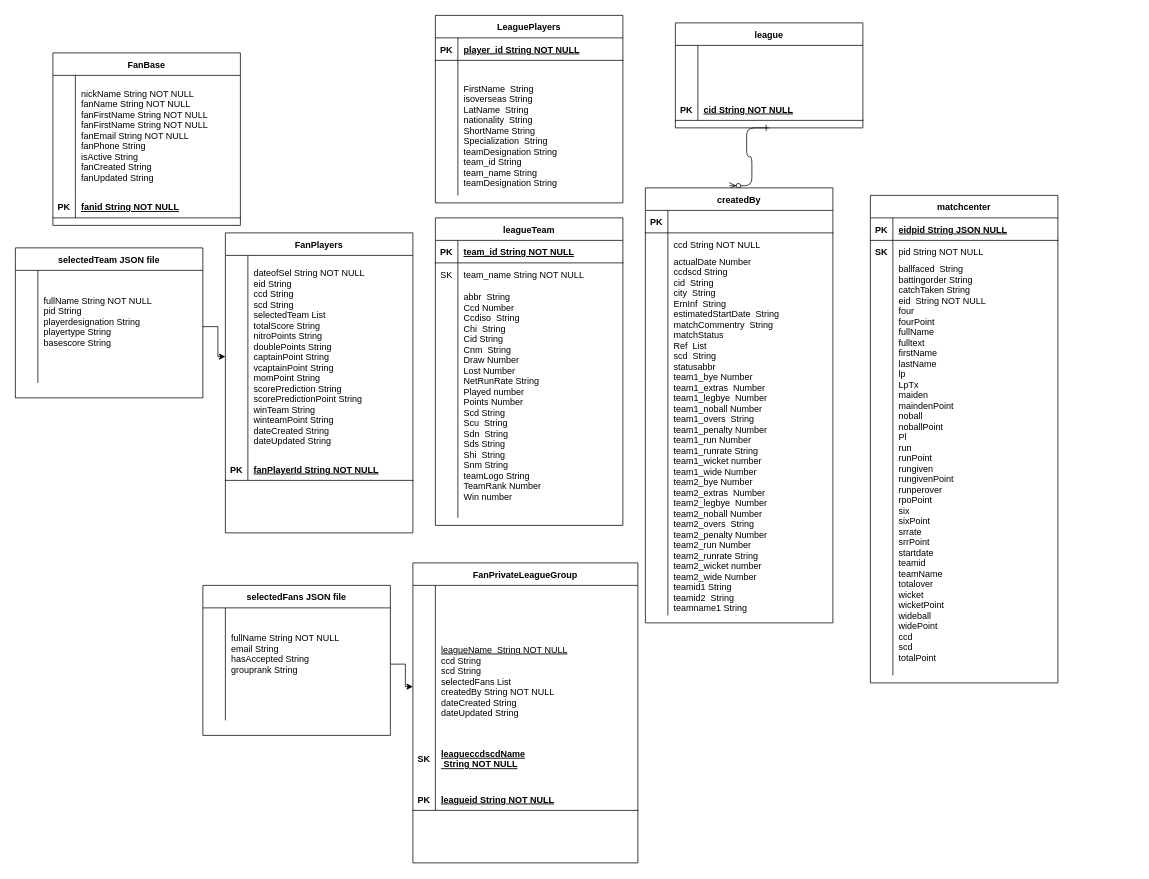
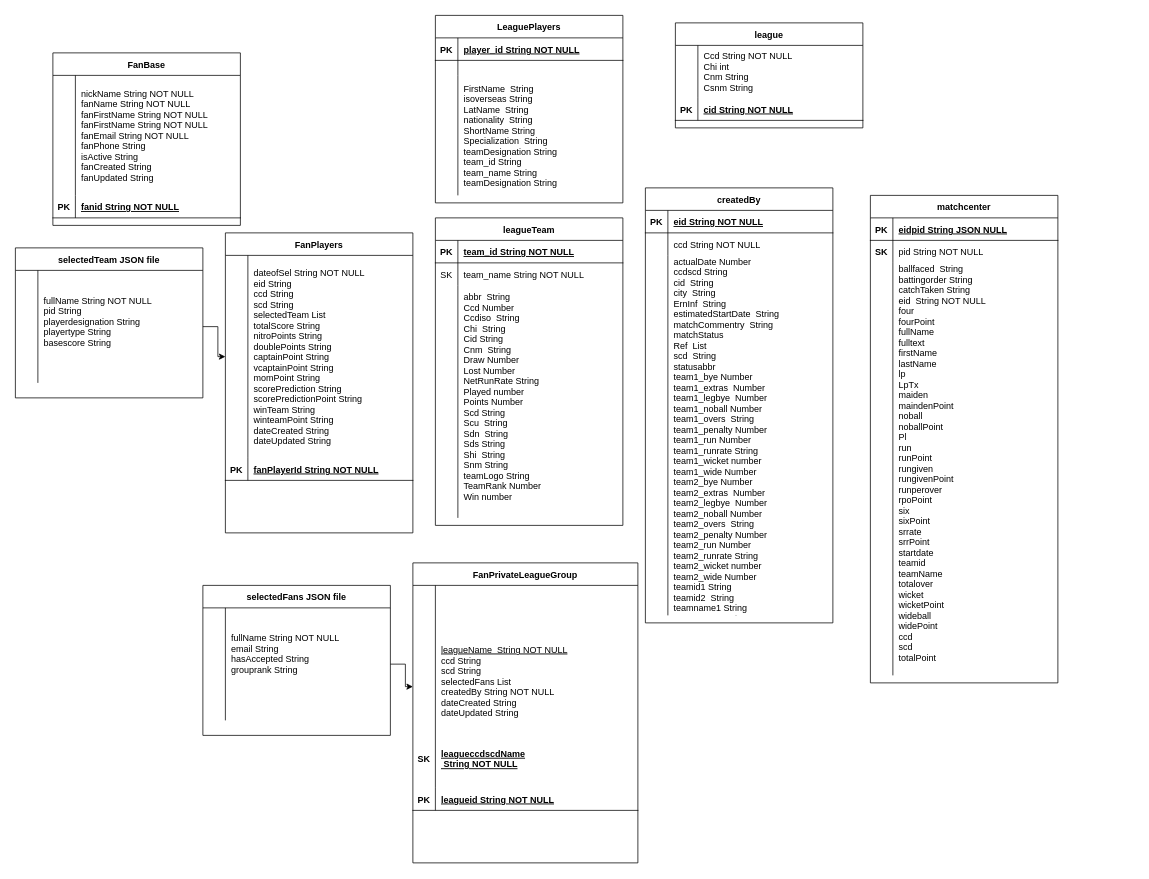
node "Ccd String NOT NULL Chi int Cnm String Csnm String": added
edge "league" -- "createdBy": removed
node "eid String NOT NULL": added
